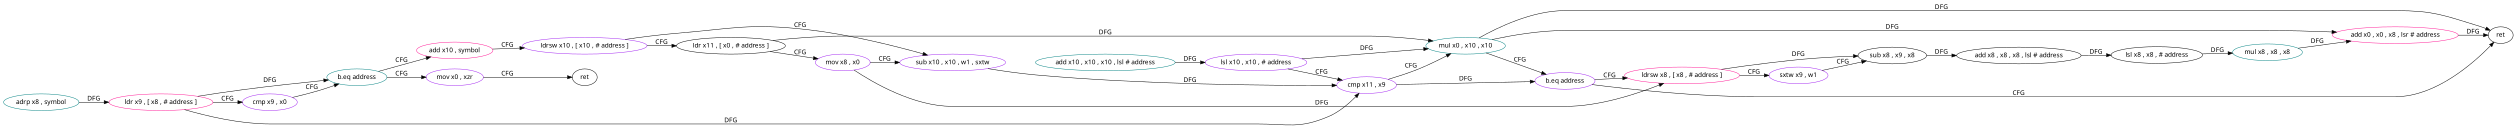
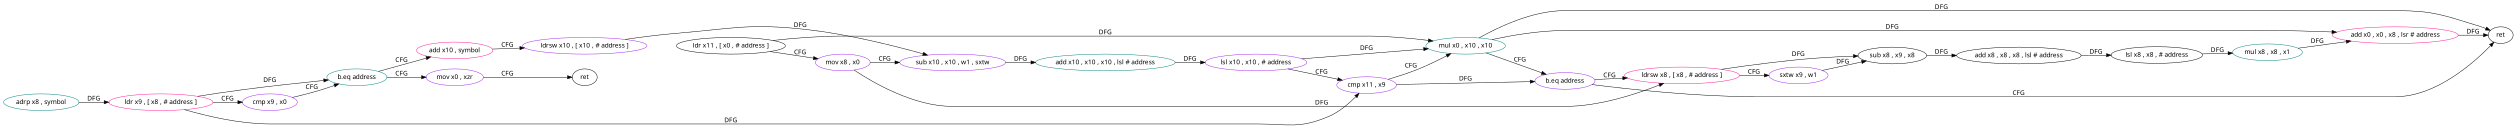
edge "ldrsw x10 , [ x10 , # address ]" -> "sub x10 , x10 , w1 , sxtw": label "CFG" -> "DFG"
edge "ldrsw x10 , [ x10 , # address ]" -> "ldr x11 , [ x0 , # address ]": removed, label "CFG"
node "mul x8 , x8 , x8": label "mul x8 , x8 , x8" -> "mul x8 , x8 , x1"
edge "sxtw x9 , w1" -> "sub x8 , x9 , x8": label "CFG" -> "DFG"
edge "sub x10 , x10 , w1 , sxtw" -> "cmp x11 , x9": now "sub x10 , x10 , w1 , sxtw" -> "add x10 , x10 , x10 , lsl # address"
